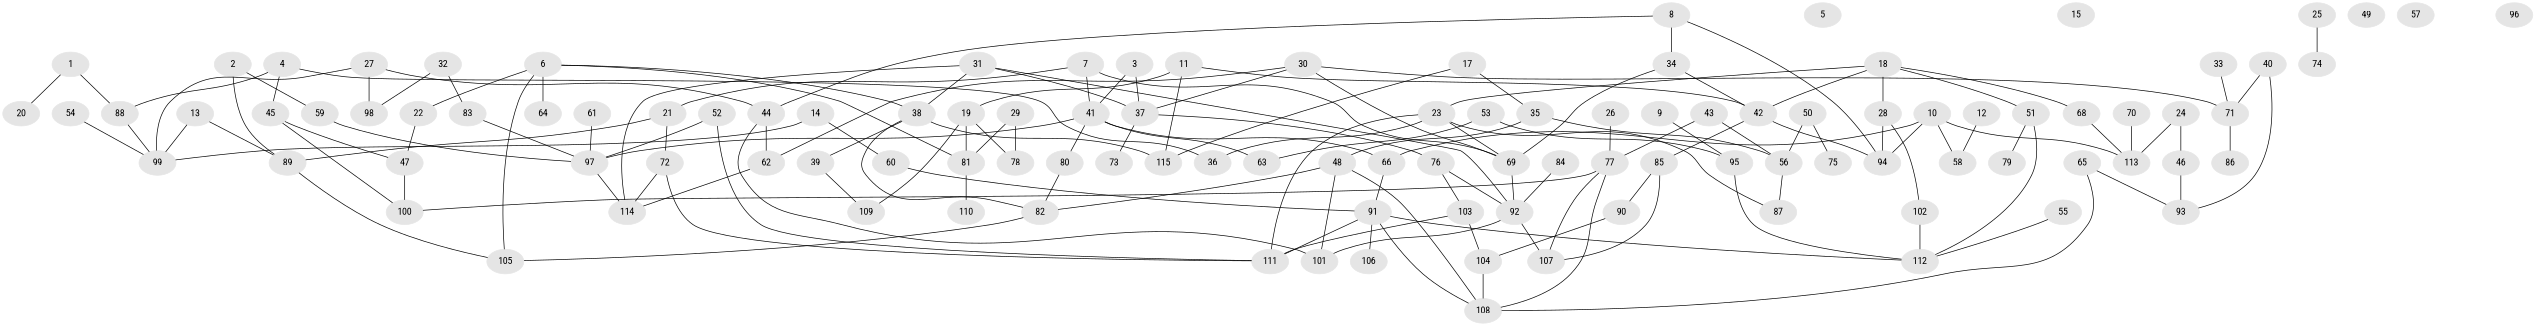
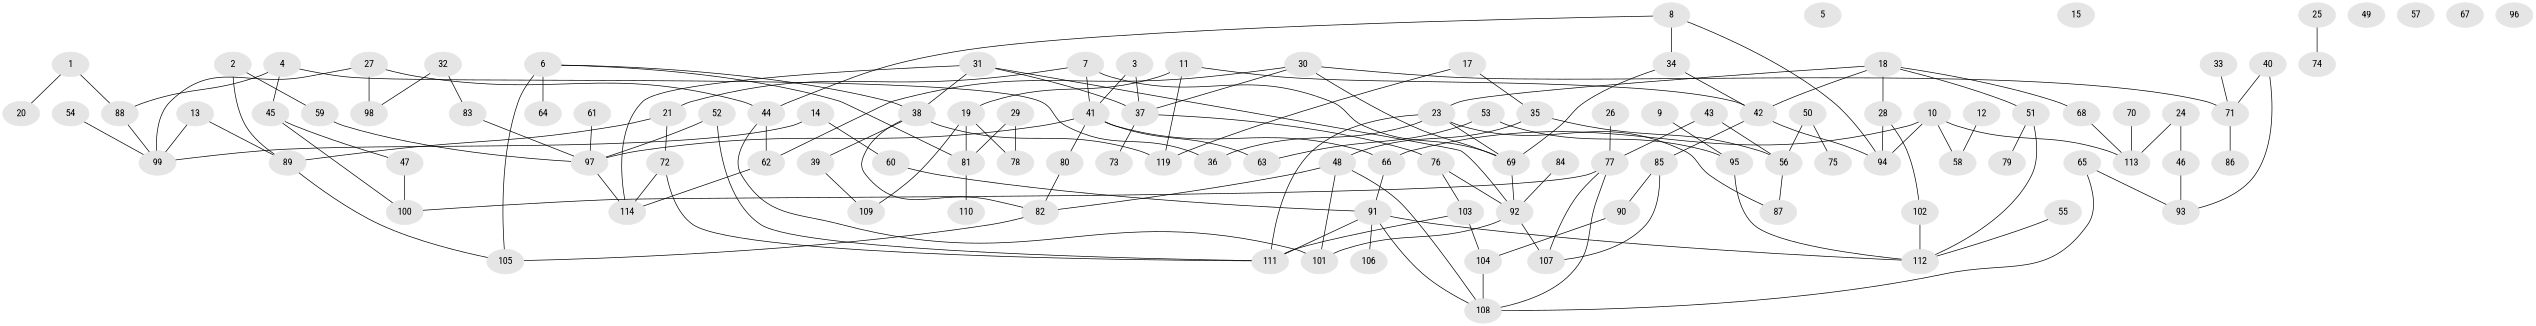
node "67": added
node "22": removed
node "115": label "115" -> "119"
